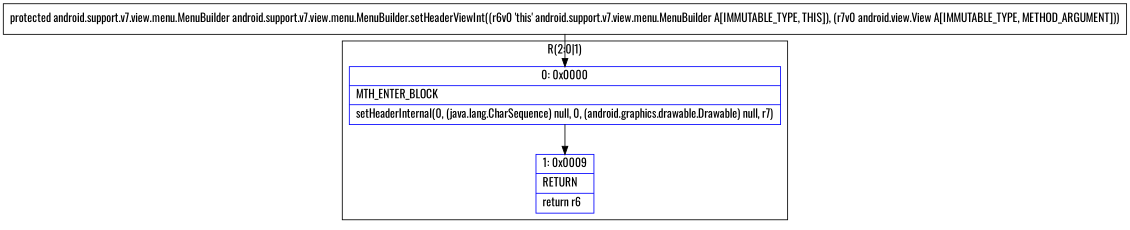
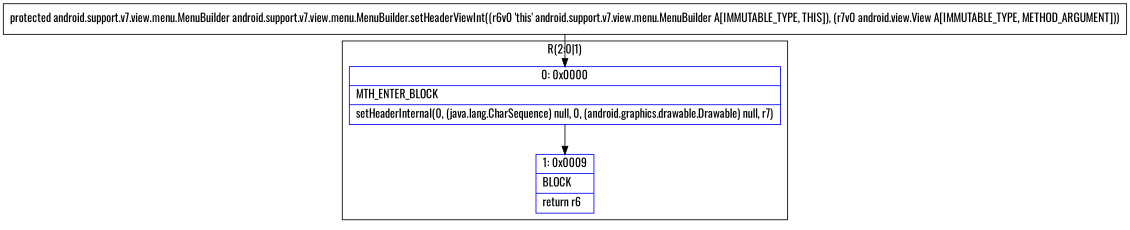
node "1: 0x0009": text "RETURN" -> "BLOCK"
